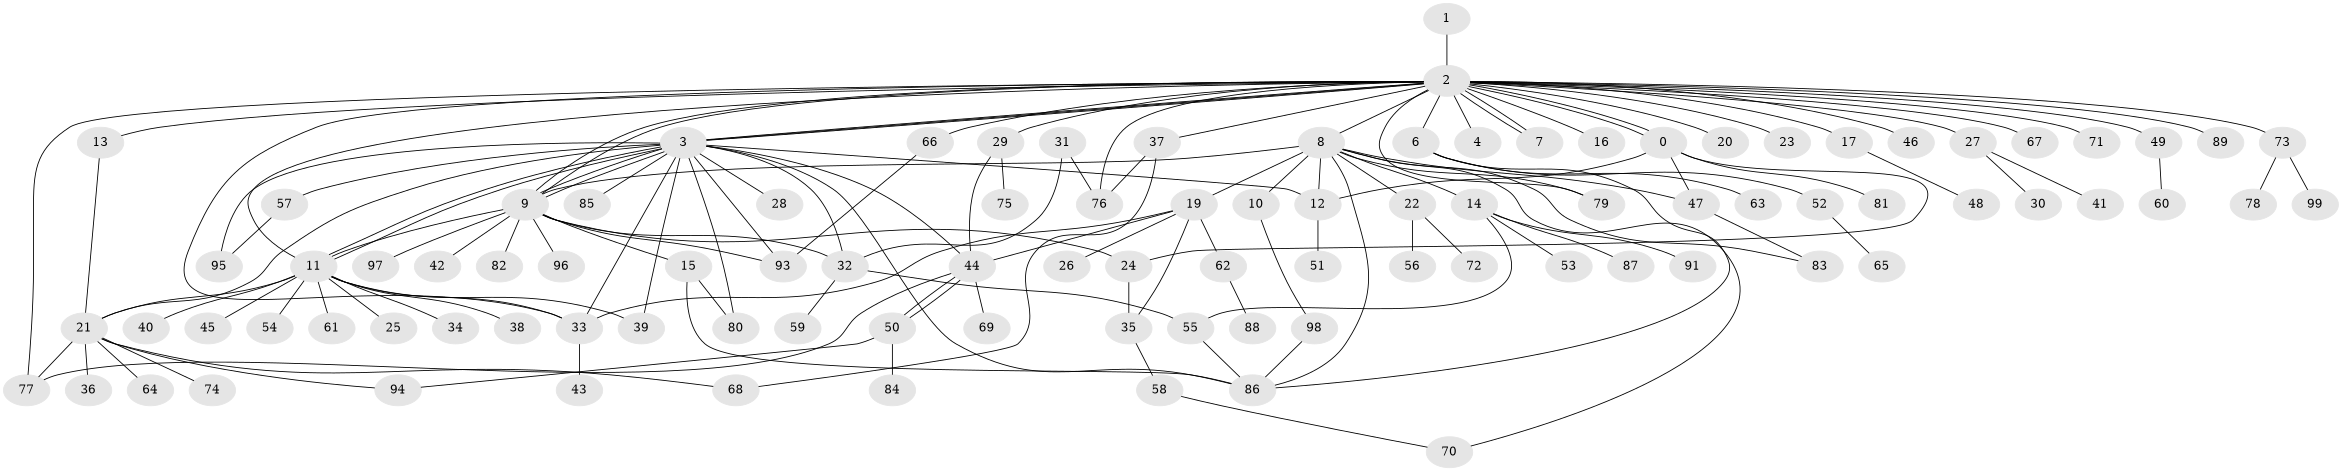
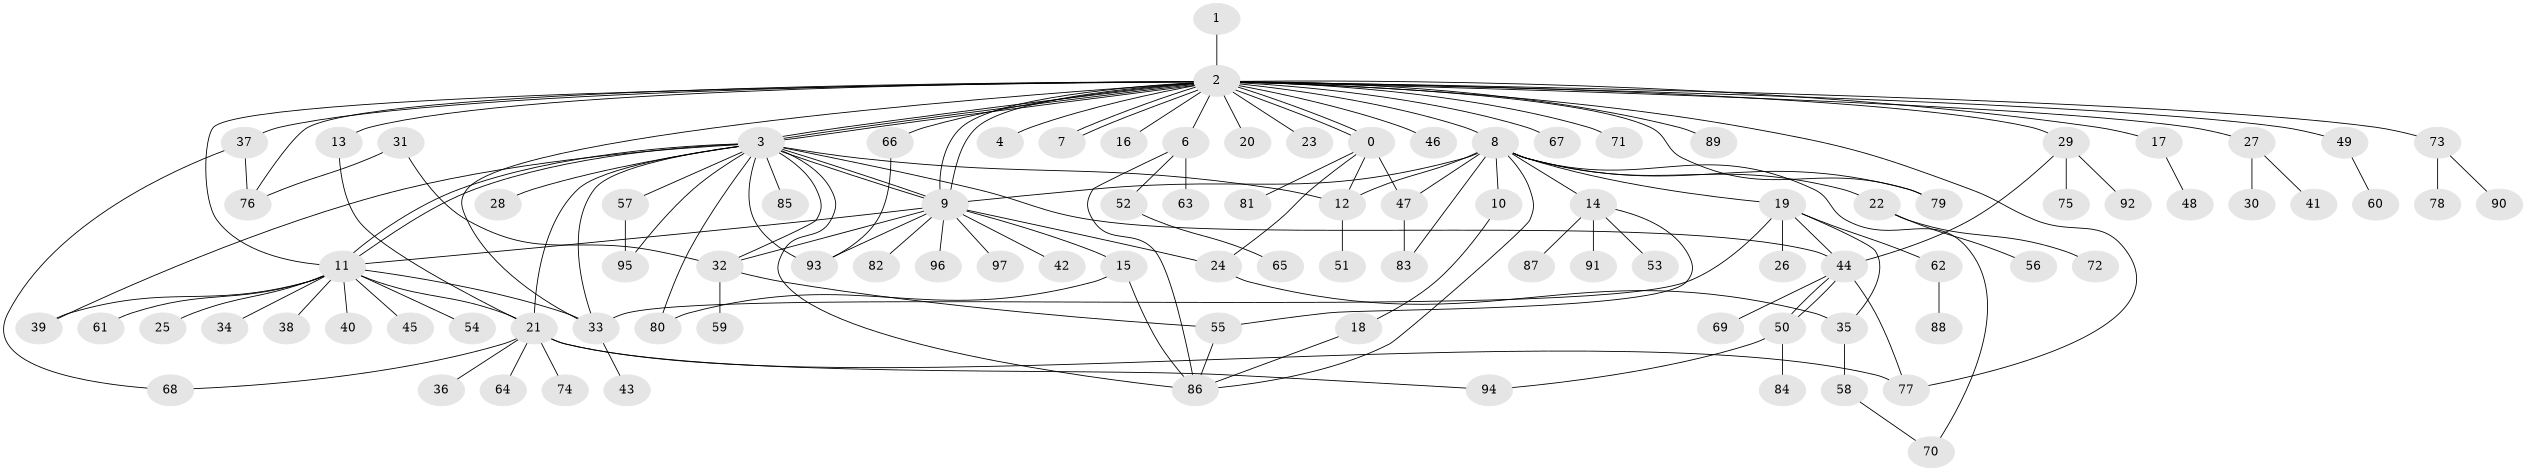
node "92": added
node "99": label "99" -> "90"
node "98": label "98" -> "18"
